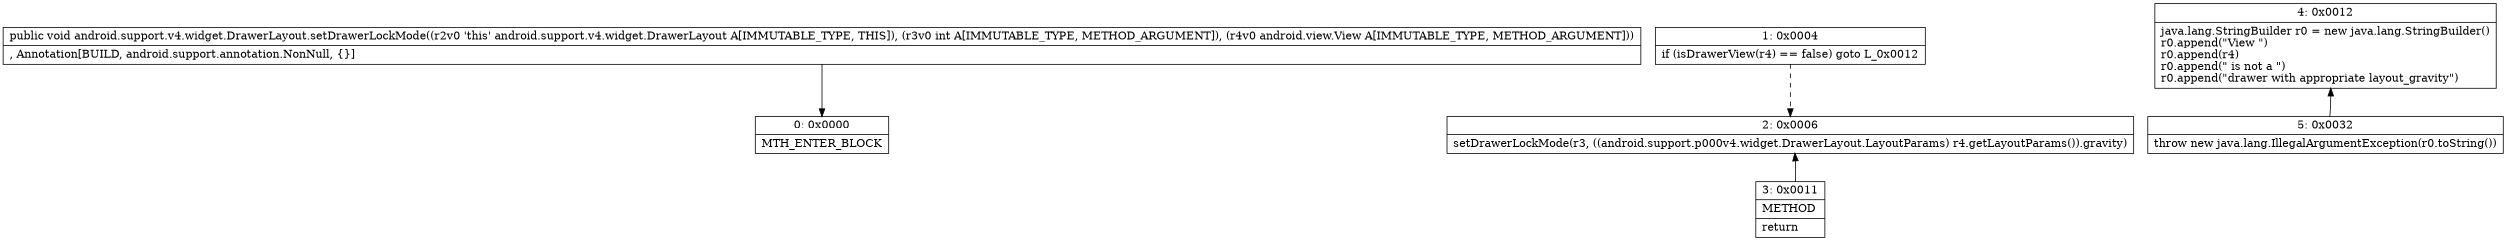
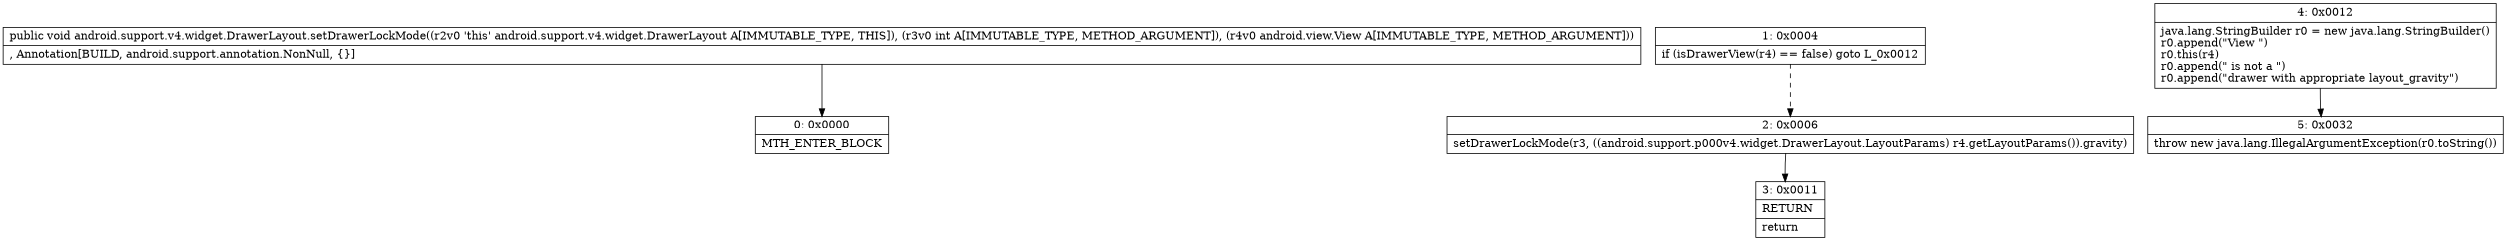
node "4: 0x0012": text "r0.append(r4)" -> "r0.this(r4)"
edge "5: 0x0032" -> "4: 0x0012": reversed
edge "3: 0x0011" -> "2: 0x0006": reversed
node "3: 0x0011": text "METHOD" -> "RETURN"
